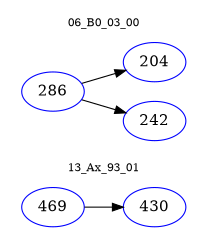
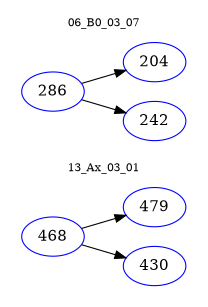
cluster "06_B0_03_00": label "06_B0_03_00" -> "06_B0_03_07"
cluster "13_Ax_93_01": label "13_Ax_93_01" -> "13_Ax_03_01"
node "469": label "469" -> "468"
node "479": added
